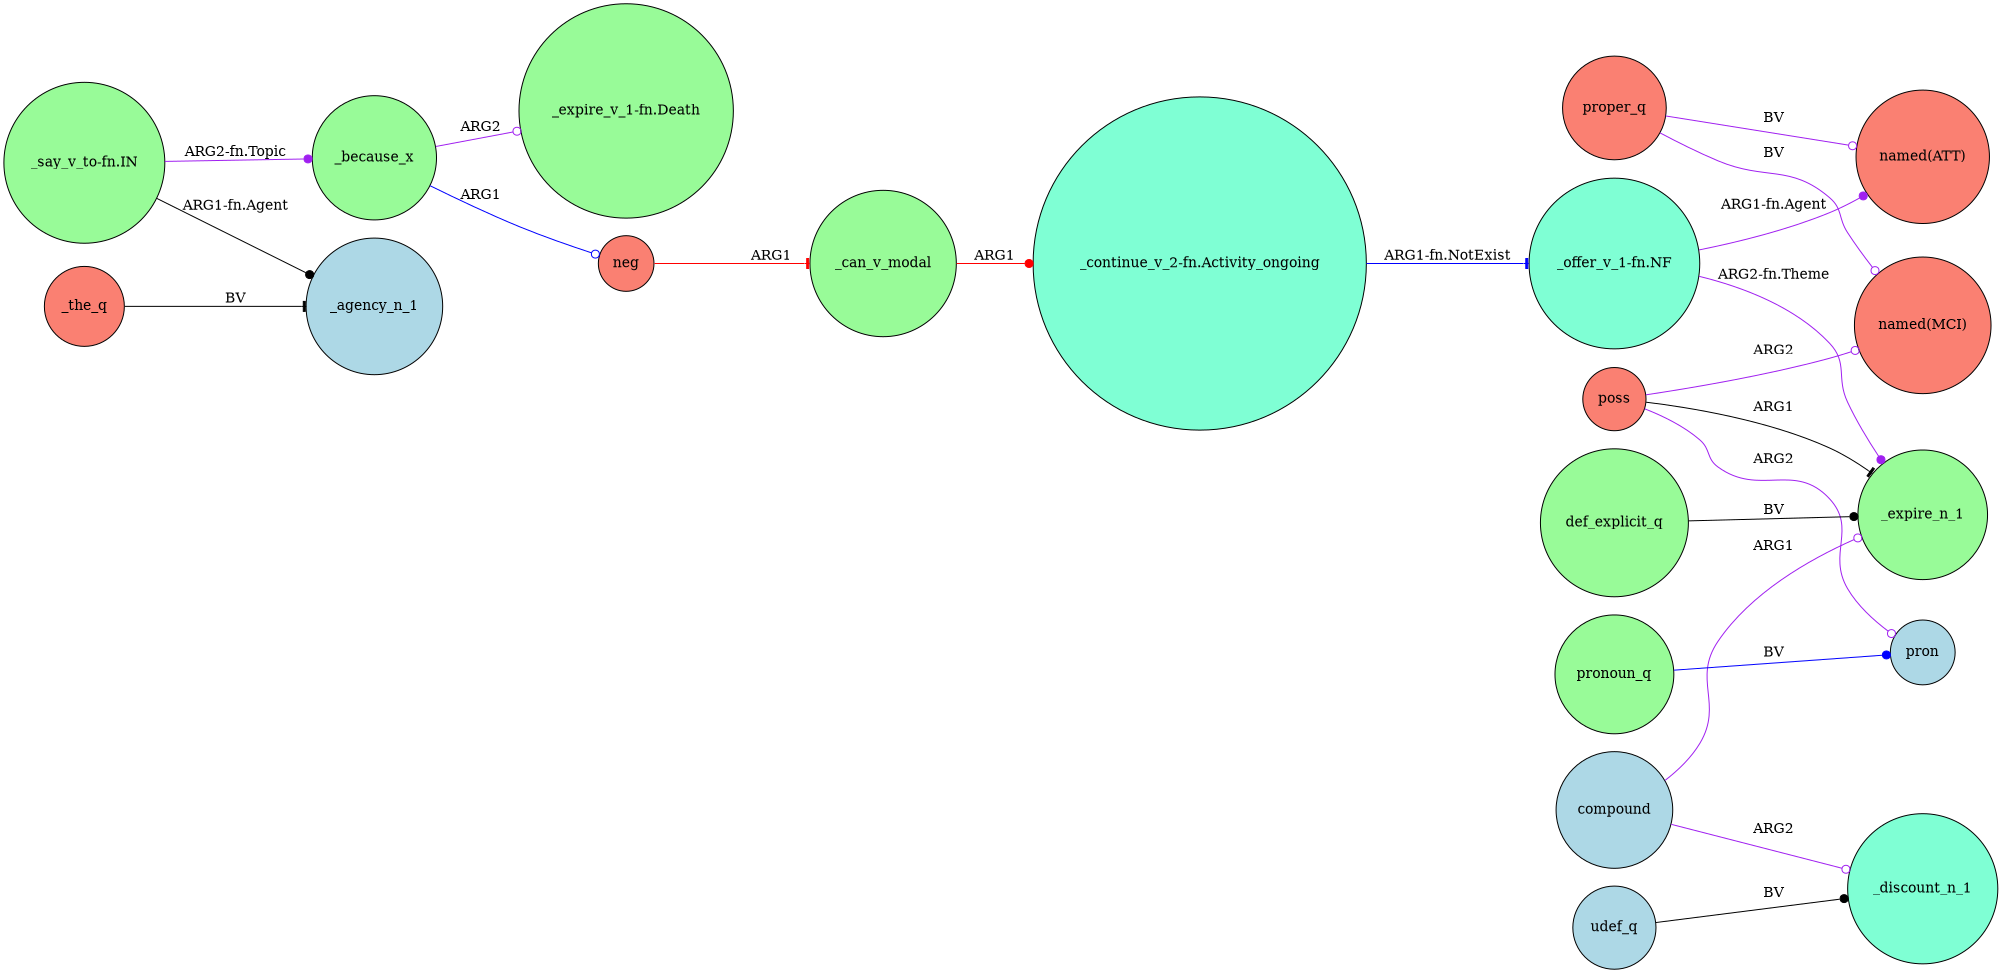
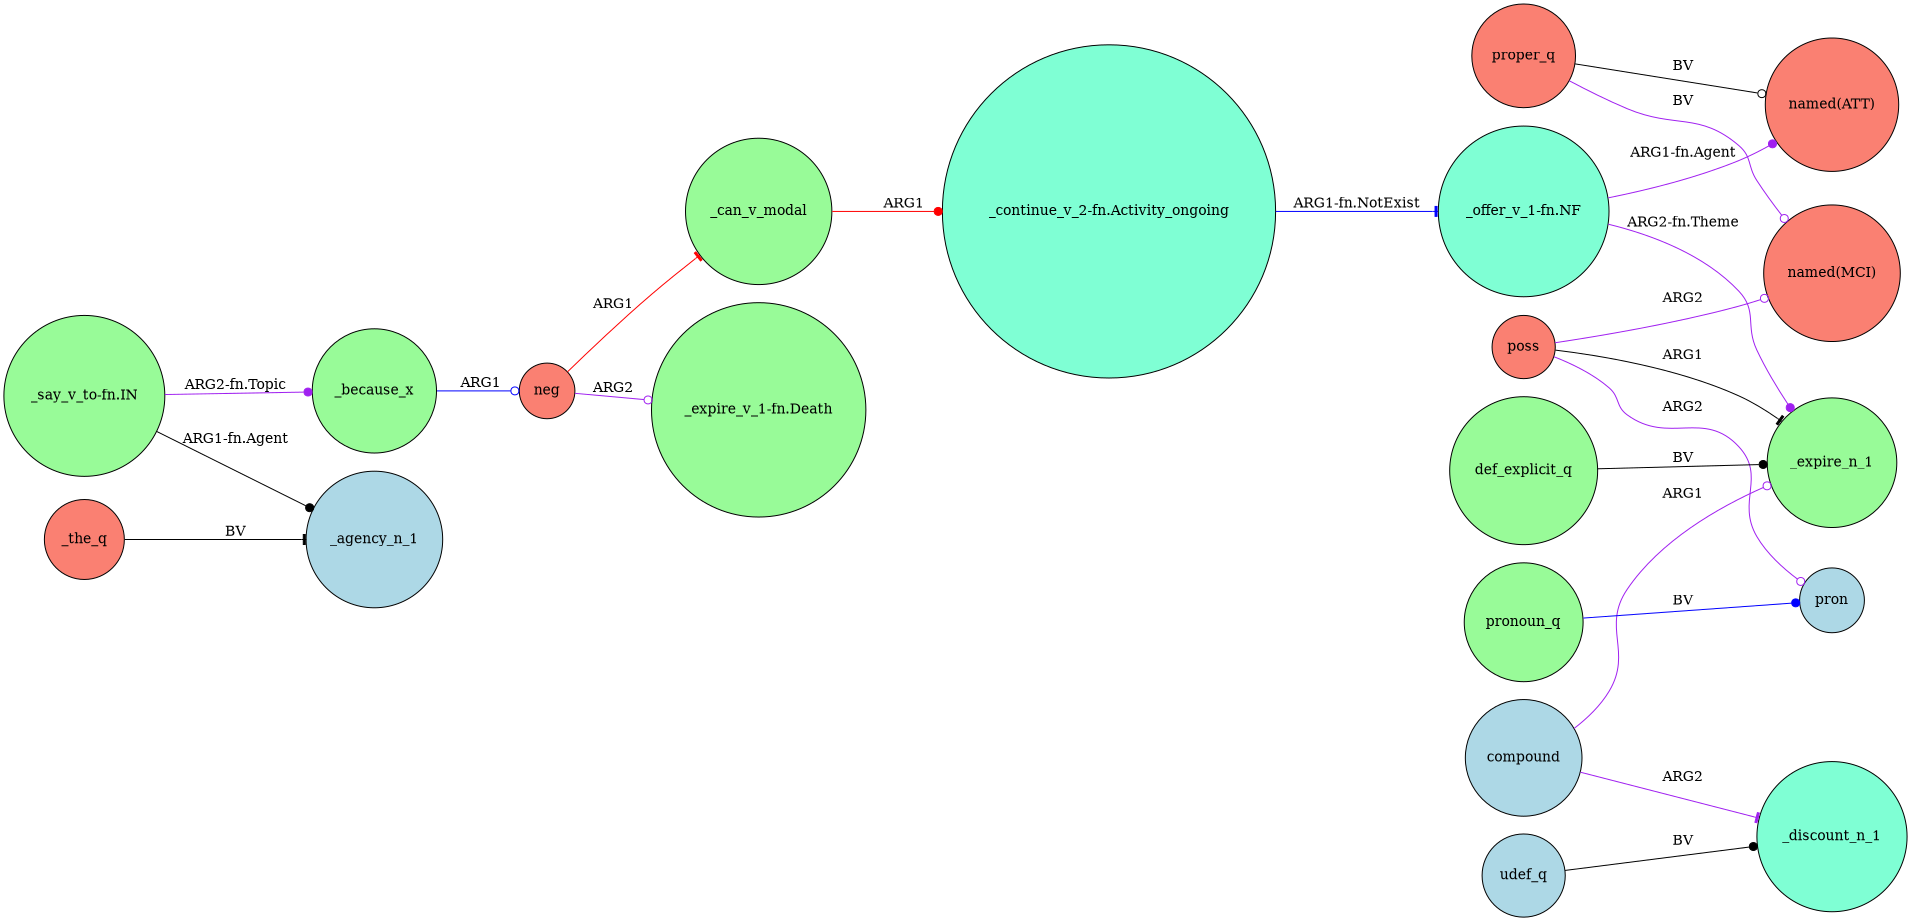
edge "proper_q" -> "named(ATT)": color purple -> black
edge "_because_x" -> "_expire_v_1-fn.Death": now "neg" -> "_expire_v_1-fn.Death"
edge "compound" -> "_discount_n_1": arrowhead odot -> tee
